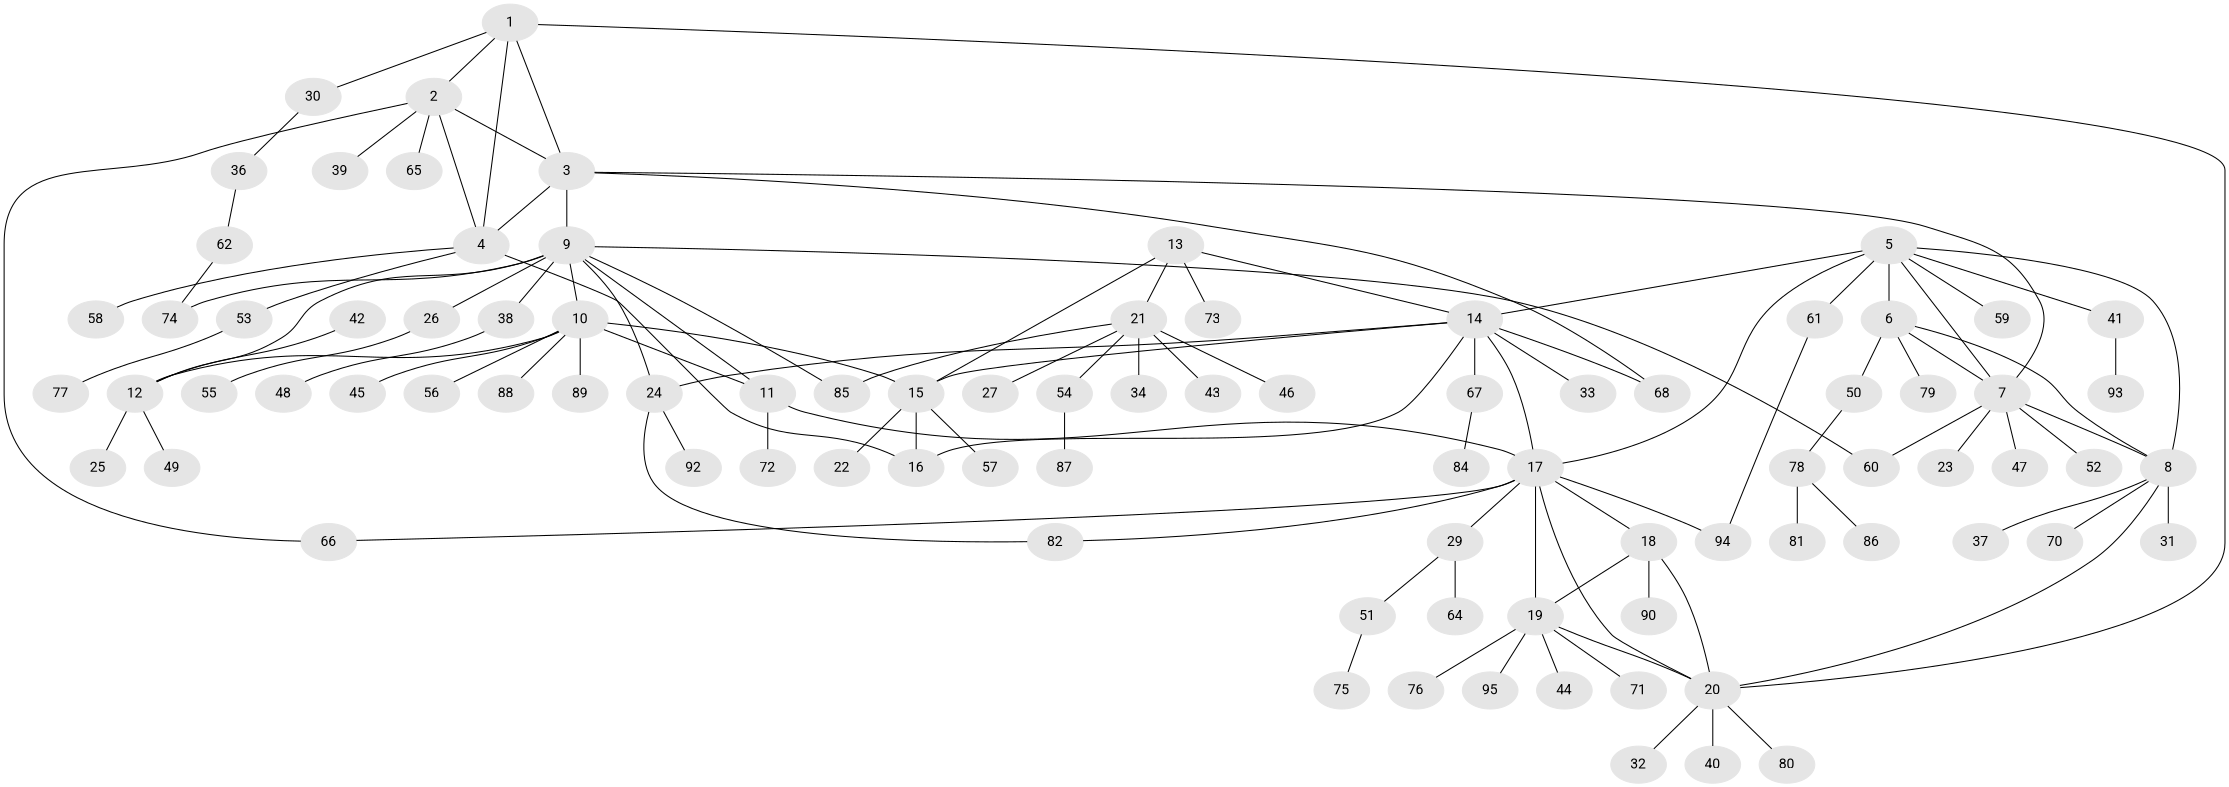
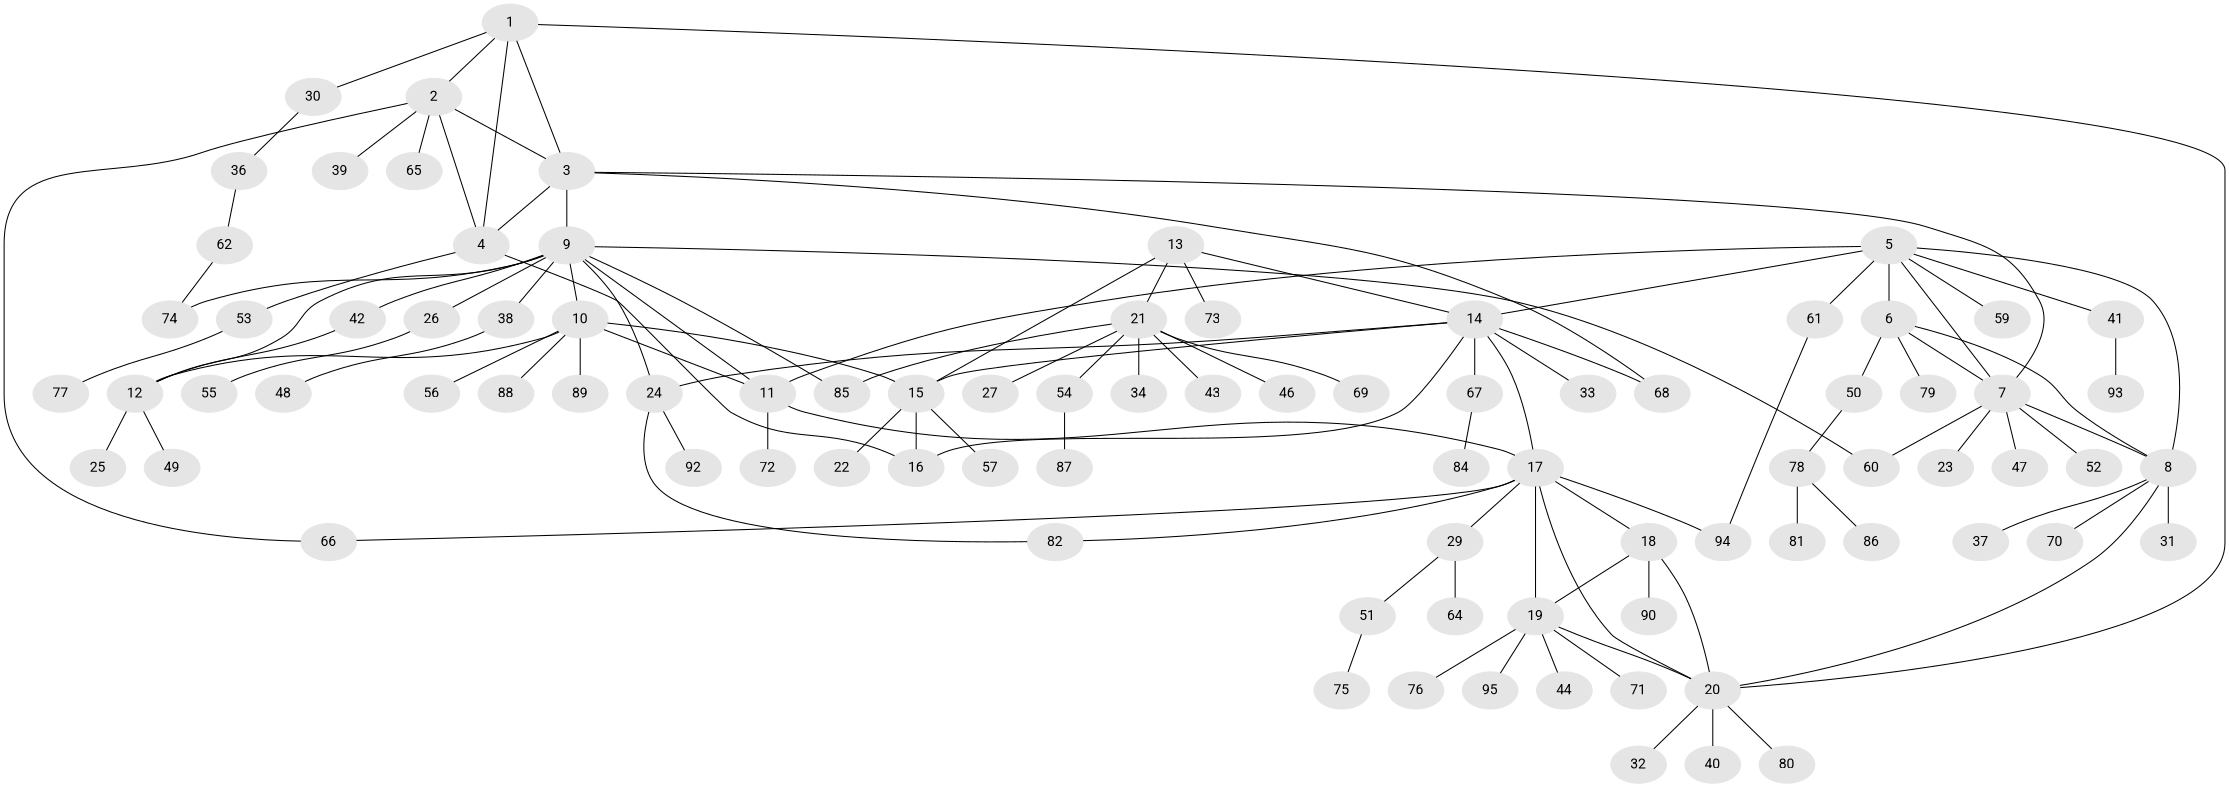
edge "9" -- "42": added
node "58": removed
edge "5" -- "17": now "5" -- "11"
node "45": removed
node "69": added
